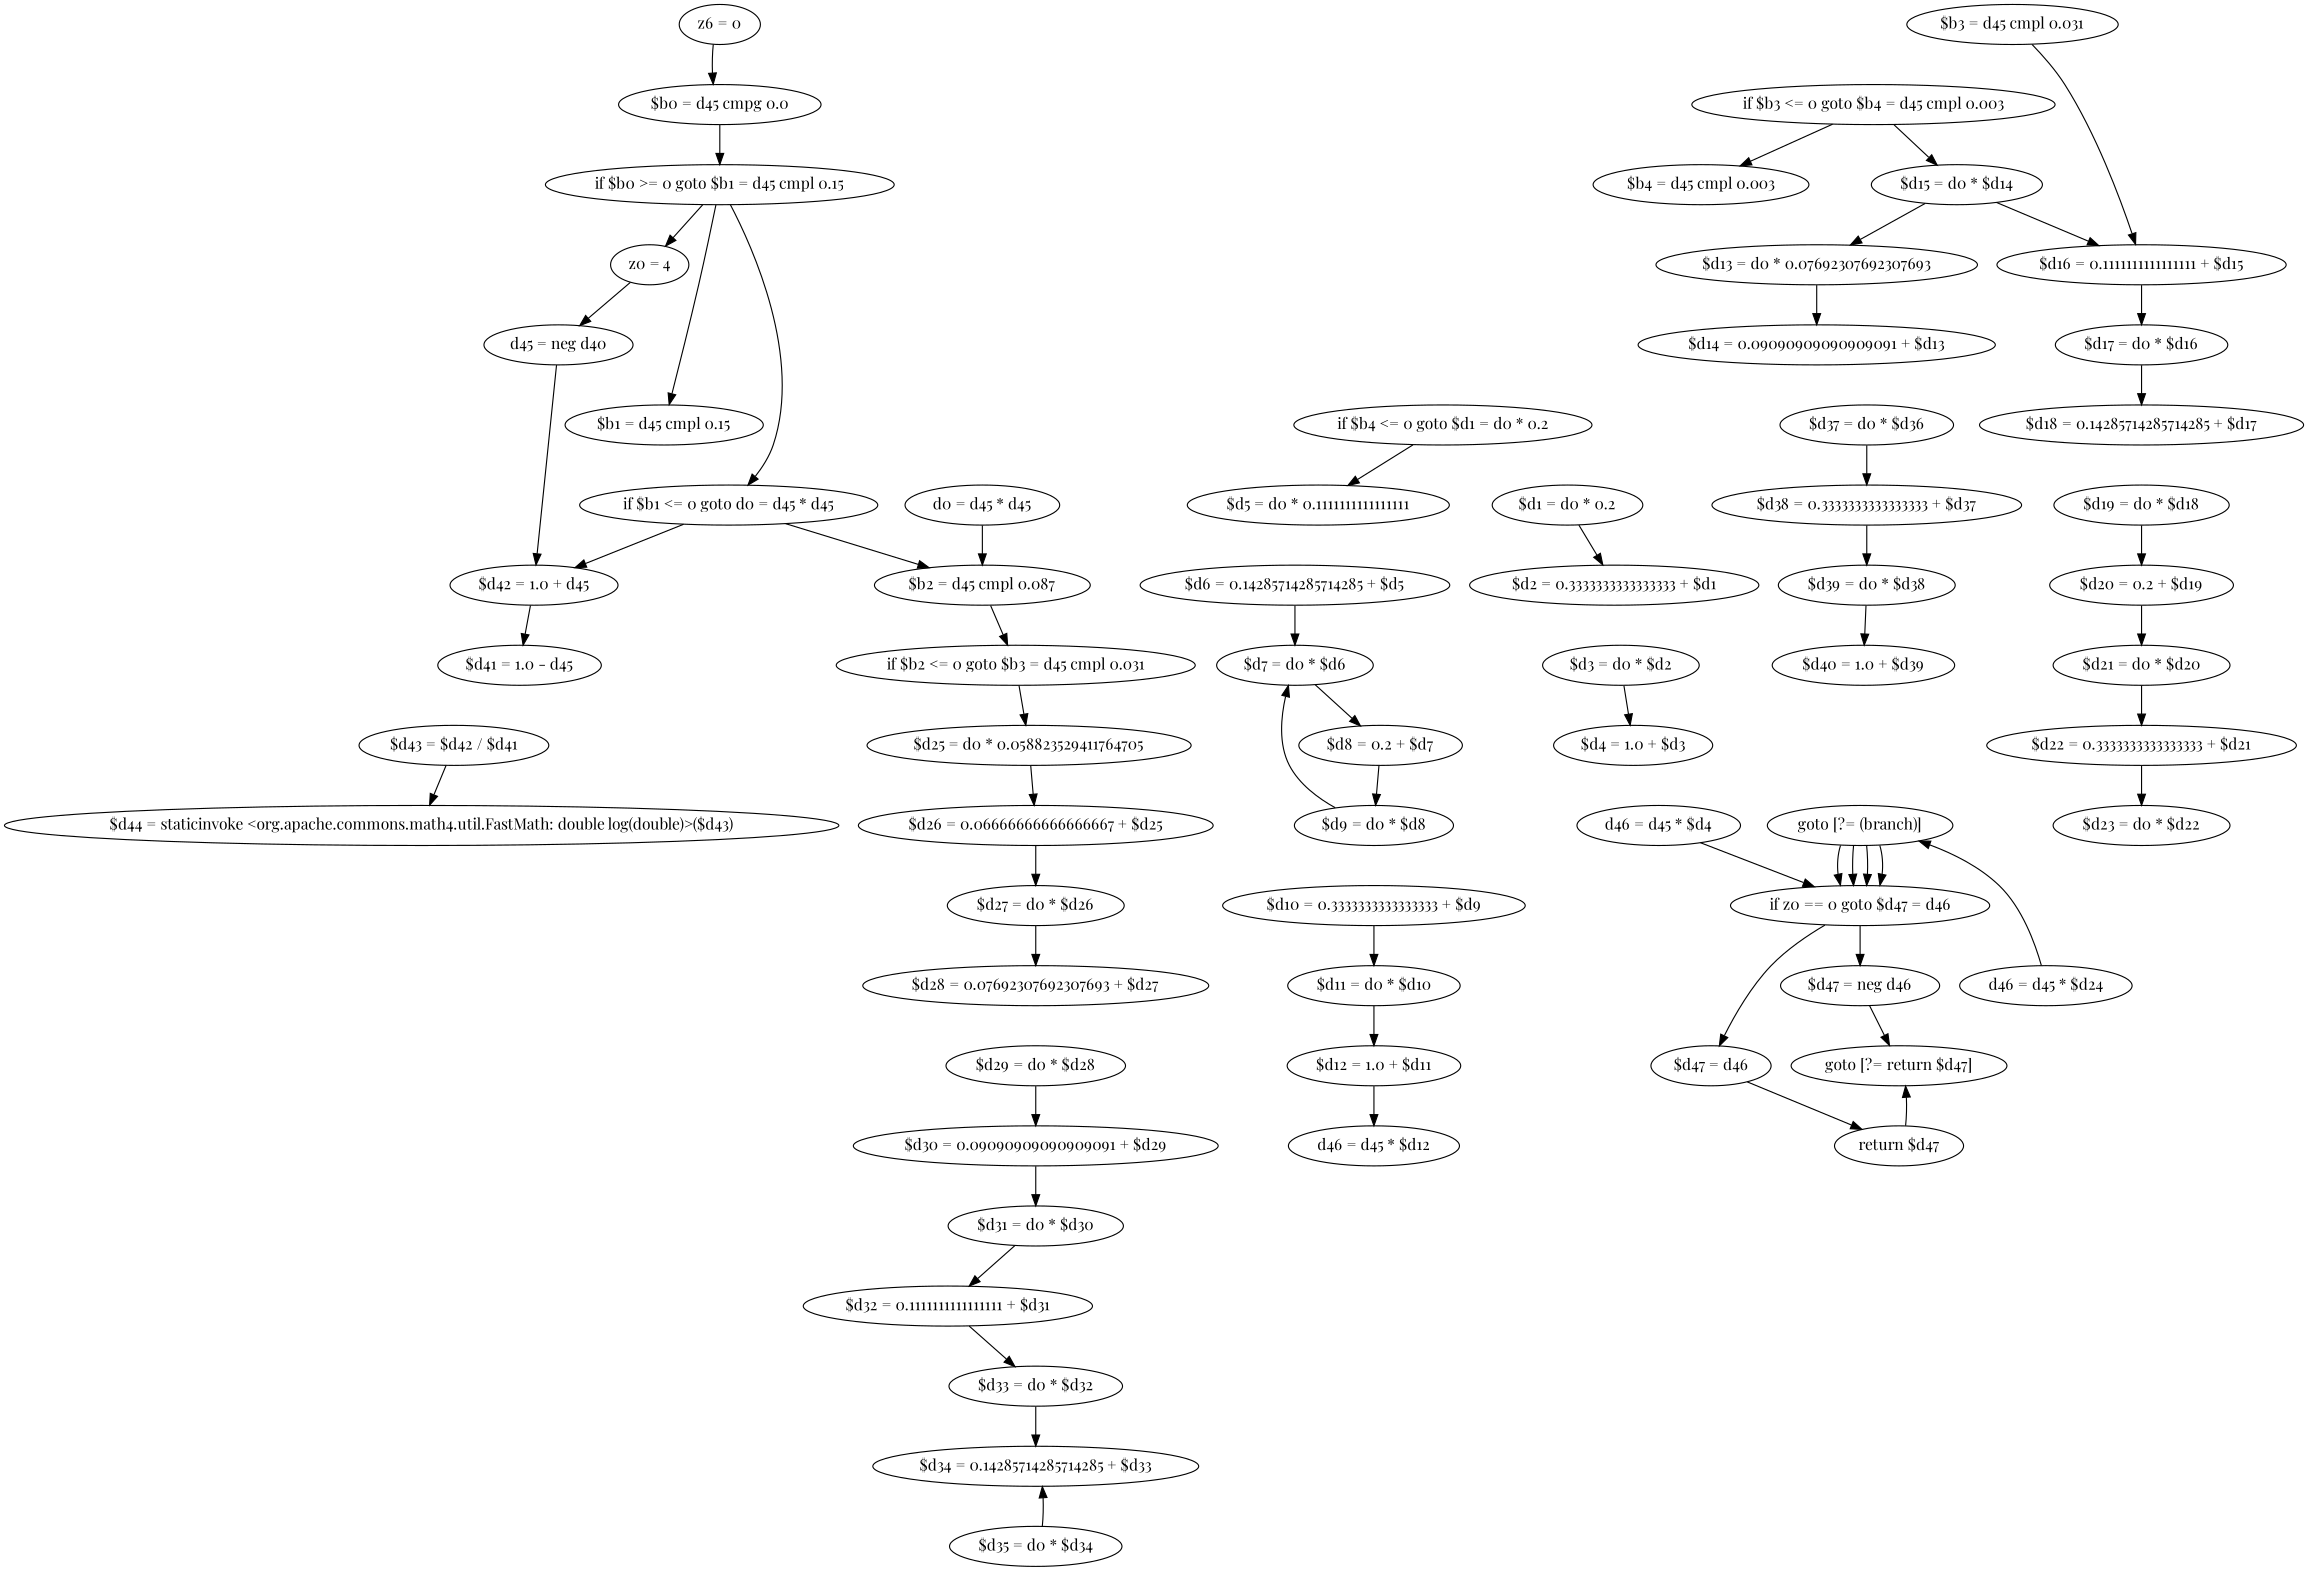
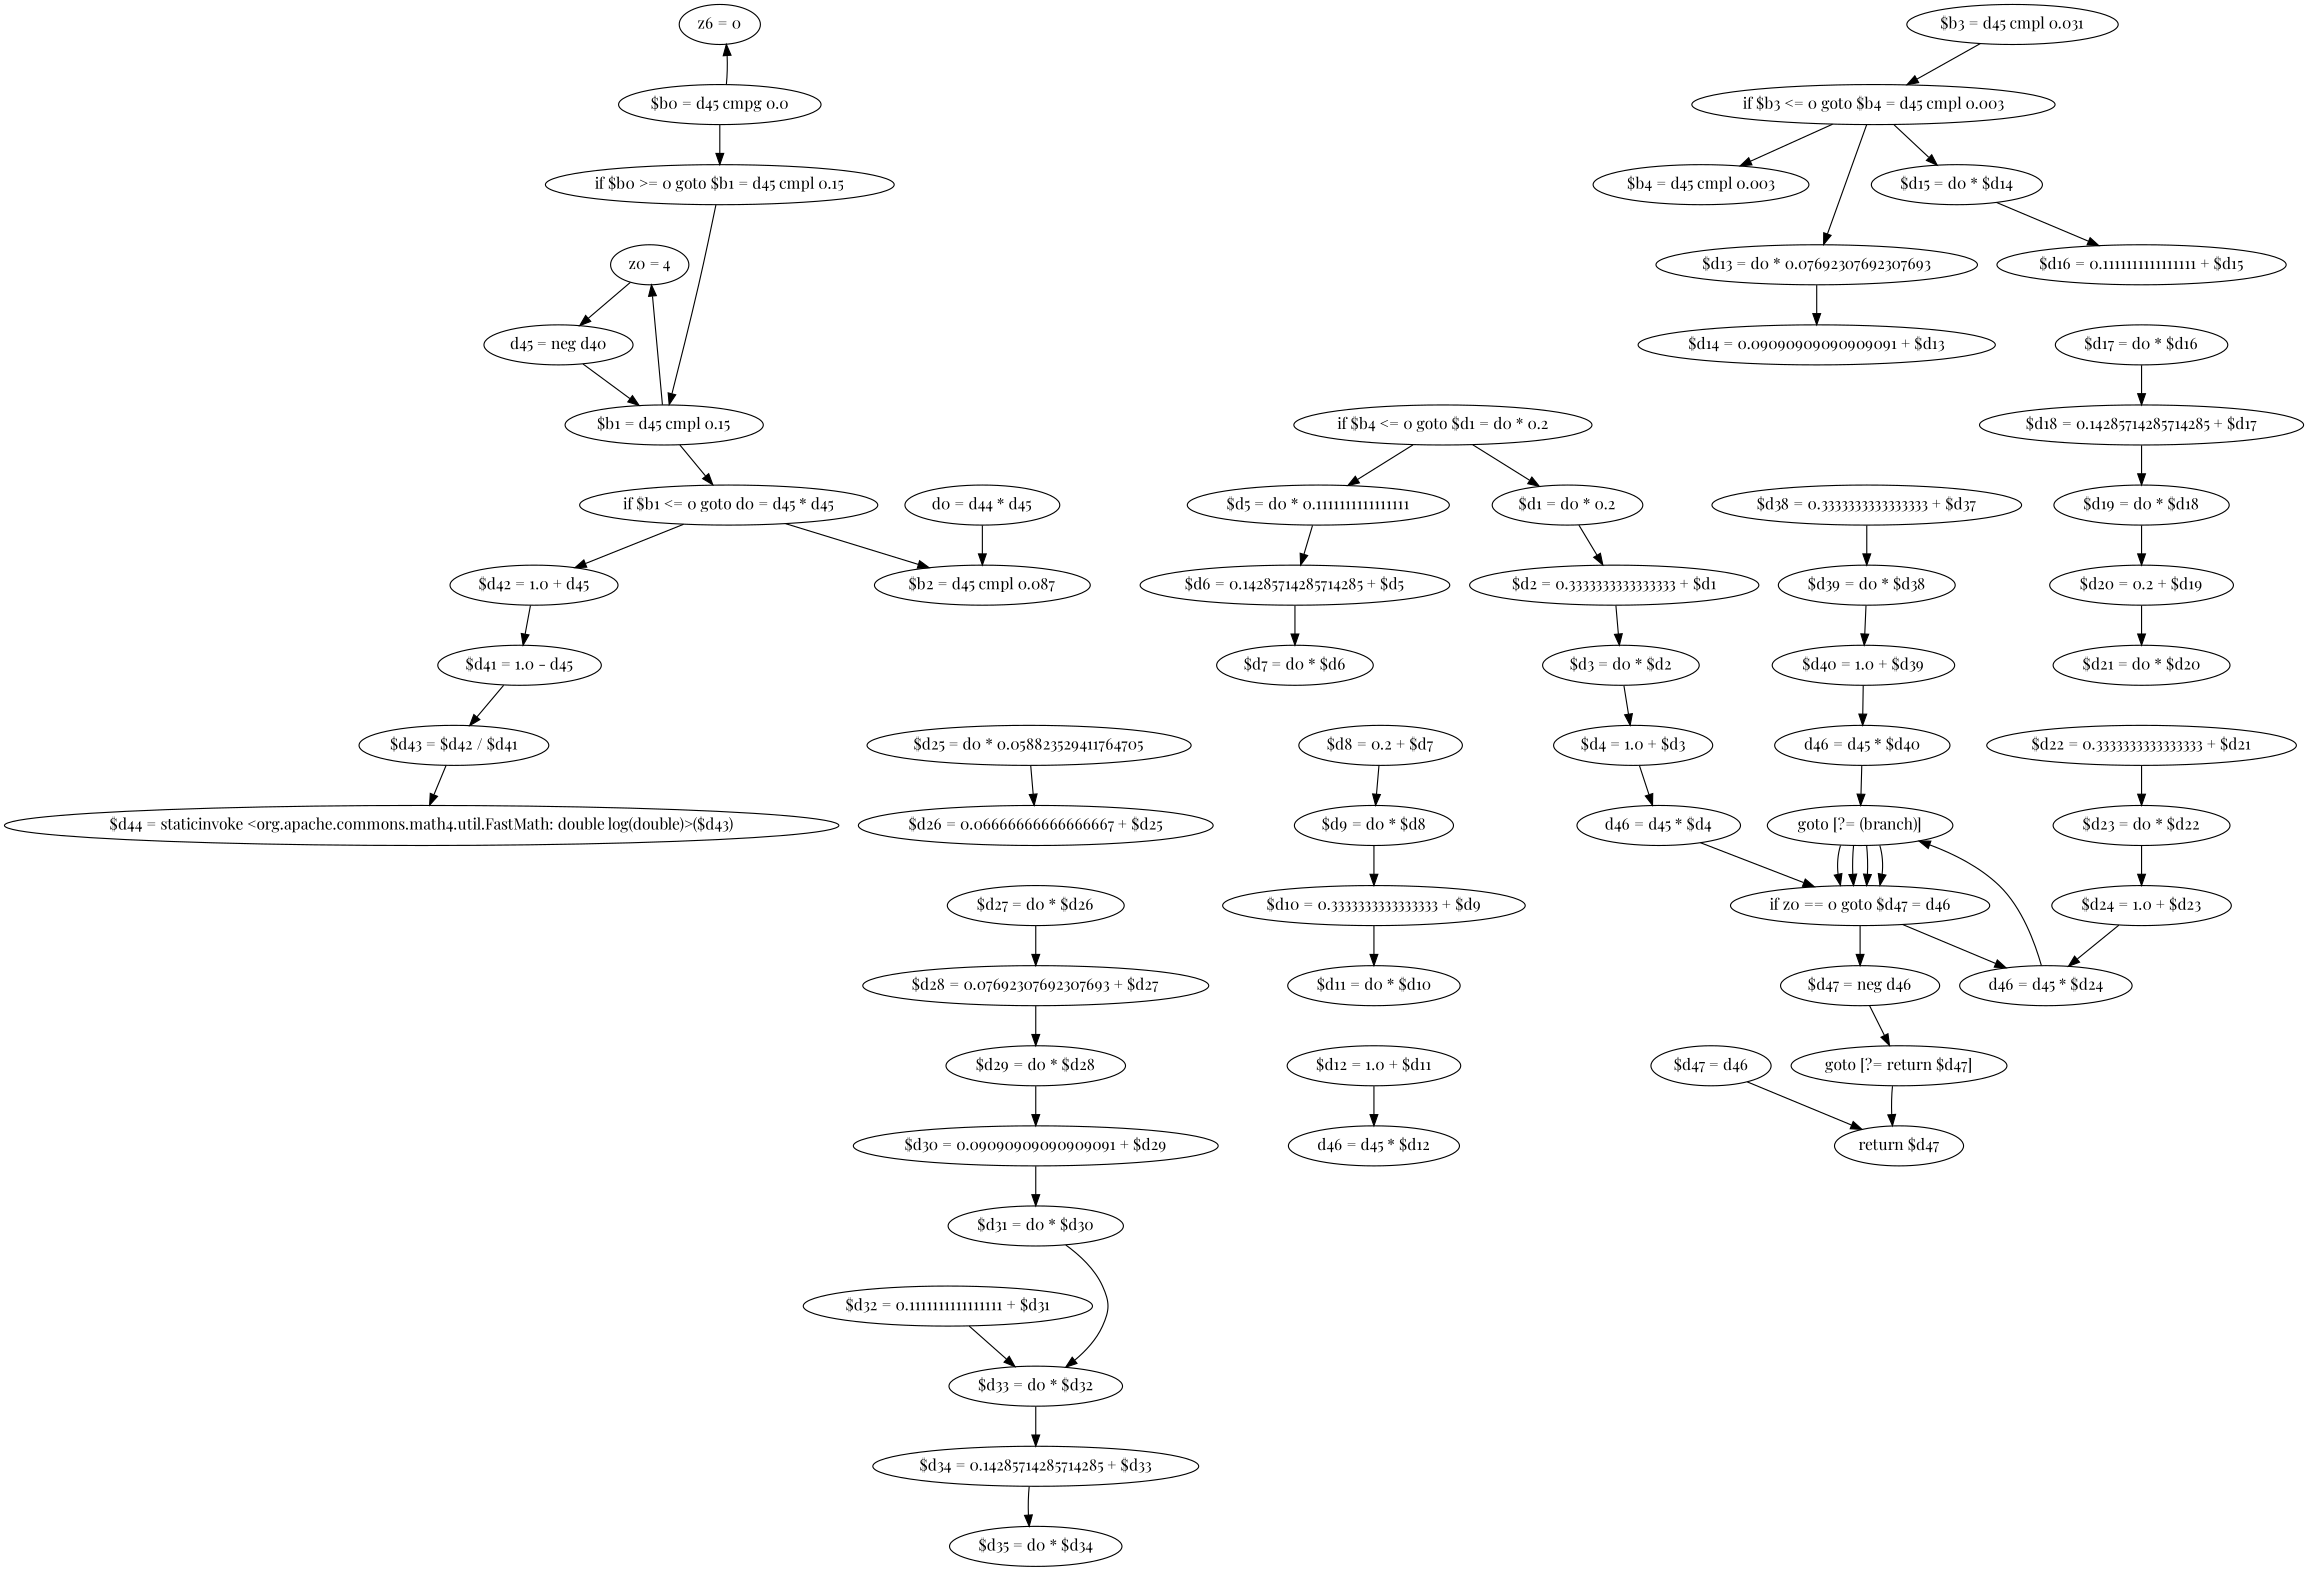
edge "z6 = 0" -> "$b0 = d45 cmpg 0.0": reversed
edge "$b3 = d45 cmpl 0.031" -> "$d16 = 0.1111111111111111 + $d15": now "$b3 = d45 cmpl 0.031" -> "if $b3 <= 0 goto $b4 = d45 cmpl 0.003"
edge "if $b0 >= 0 goto $b1 = d45 cmpl 0.15" -> "z0 = 4": now "$b1 = d45 cmpl 0.15" -> "z0 = 4"
edge "$d15 = d0 * $d14" -> "$d13 = d0 * 0.07692307692307693": now "if $b3 <= 0 goto $b4 = d45 cmpl 0.003" -> "$d13 = d0 * 0.07692307692307693"
edge "$d16 = 0.1111111111111111 + $d15" -> "$d17 = d0 * $d16": removed
edge "if $b0 >= 0 goto $b1 = d45 cmpl 0.15" -> "if $b1 <= 0 goto d0 = d45 * d45": now "$b1 = d45 cmpl 0.15" -> "if $b1 <= 0 goto d0 = d45 * d45"
node "$d37 = d0 * $d36": removed
edge "d45 = neg d40" -> "$d42 = 1.0 + d45": now "d45 = neg d40" -> "$b1 = d45 cmpl 0.15"
edge "$d18 = 0.14285714285714285 + $d17" -> "$d19 = d0 * $d18": added
edge "if $b4 <= 0 goto $d1 = d0 * 0.2" -> "$d1 = d0 * 0.2": added
node "d0 = d45 * d45": label "d0 = d45 * d45" -> "d0 = d44 * d45"
edge "$d5 = d0 * 0.1111111111111111" -> "$d6 = 0.14285714285714285 + $d5": added
edge "$d2 = 0.3333333333333333 + $d1" -> "$d3 = d0 * $d2": added
node "if $b2 <= 0 goto $b3 = d45 cmpl 0.031": removed
edge "$d21 = d0 * $d20" -> "$d22 = 0.3333333333333333 + $d21": removed
edge "$d41 = 1.0 - d45" -> "$d43 = $d42 / $d41": added
edge "$d7 = d0 * $d6" -> "$d8 = 0.2 + $d7": removed
node "d46 = d45 * $d40": added
edge "$d9 = d0 * $d8" -> "$d7 = d0 * $d6": now "$d9 = d0 * $d8" -> "$d10 = 0.3333333333333333 + $d9"
edge "$d4 = 1.0 + $d3" -> "d46 = d45 * $d4": added
edge "$d26 = 0.06666666666666667 + $d25" -> "$d27 = d0 * $d26": removed
node "$d24 = 1.0 + $d23": added
edge "if z0 == 0 goto $d47 = d46" -> "$d47 = d46": now "if z0 == 0 goto $d47 = d46" -> "d46 = d45 * $d24"
edge "$d28 = 0.07692307692307693 + $d27" -> "$d29 = d0 * $d28": added
edge "$d11 = d0 * $d10" -> "$d12 = 1.0 + $d11": removed
edge "return $d47" -> "goto [?= return $d47]": reversed
edge "$d31 = d0 * $d30" -> "$d32 = 0.1111111111111111 + $d31": now "$d31 = d0 * $d30" -> "$d33 = d0 * $d32"
edge "$d35 = d0 * $d34" -> "$d34 = 0.14285714285714285 + $d33": reversed
